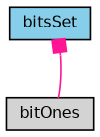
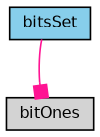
edge "bitOnes" -> "bitsSet": reversed
